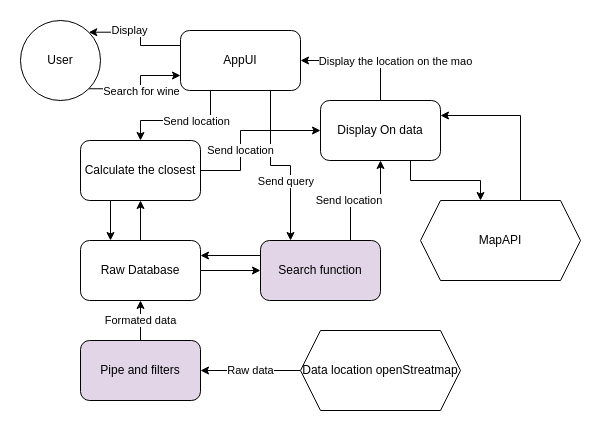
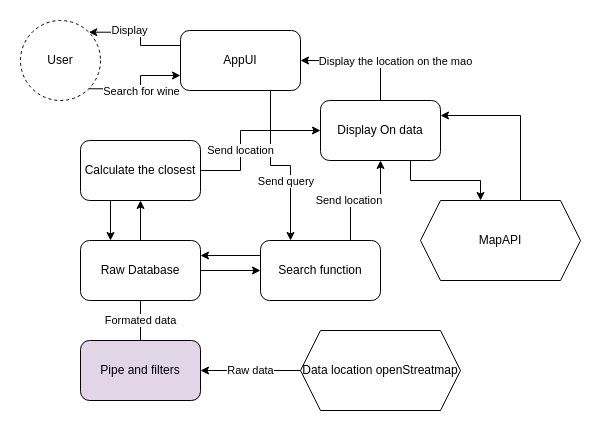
node "User": style solid -> dashed
edge "AppUI" -> "Calculate the closest": removed, label "Send location"
node "Search function": fillcolor #e1d5e7 -> #ffffff
edge "Pipe and filters" -> "Raw Database": arrowhead classic -> none
